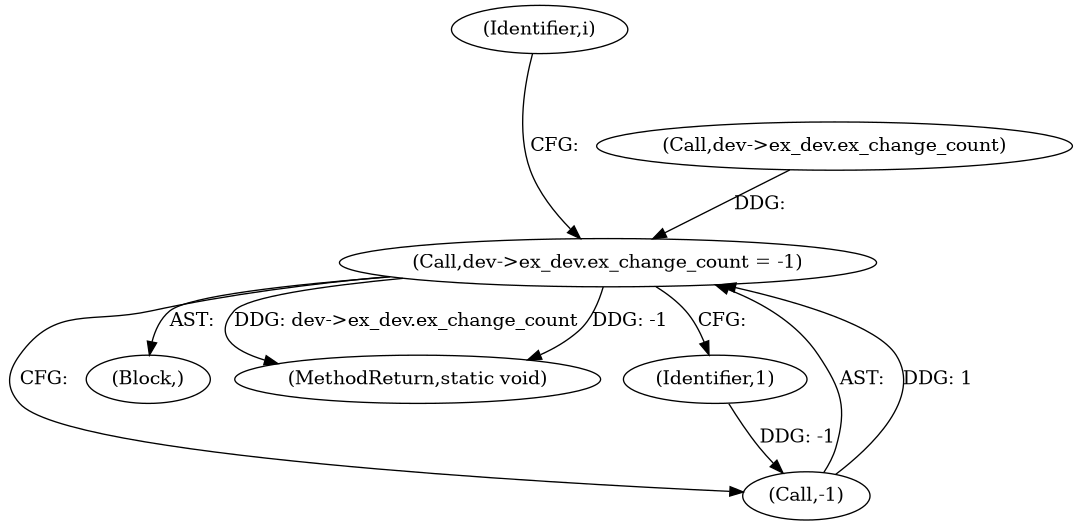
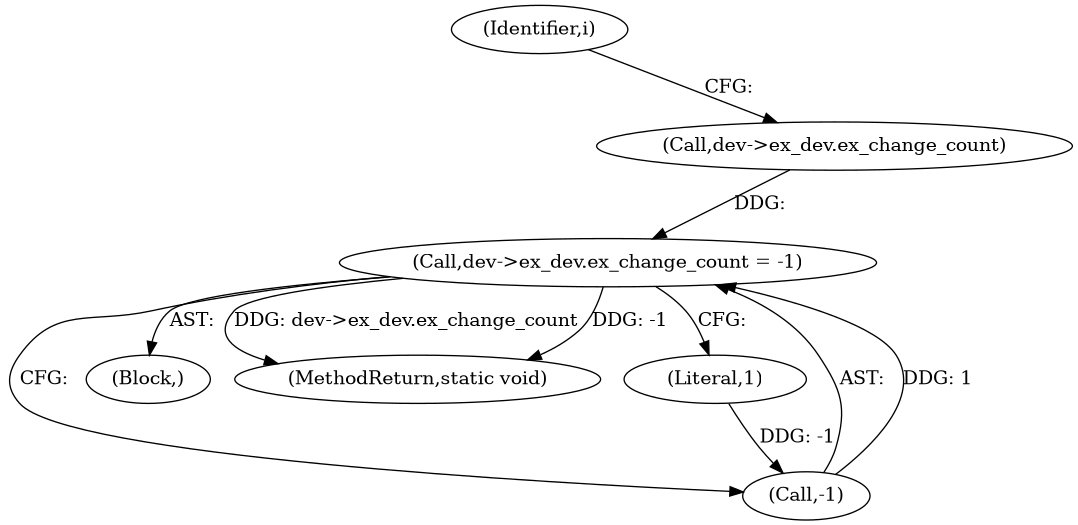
edge "(Identifier,i)" -> "(Call,dev->ex_dev.ex_change_count = -1)": now "(Identifier,i)" -> "(Call,dev->ex_dev.ex_change_count)"
node "(Identifier,1)": label "(Identifier,1)" -> "(Literal,1)"
